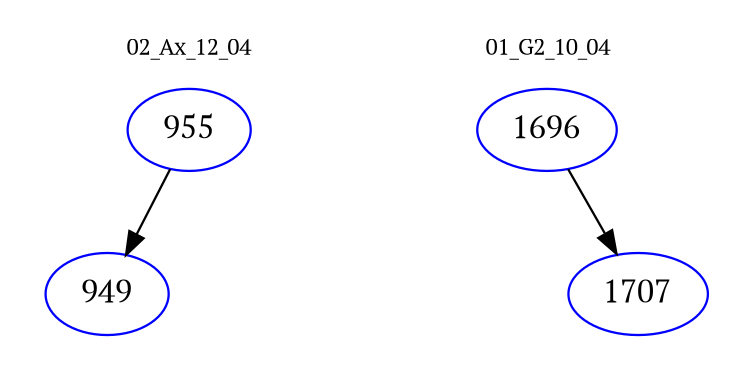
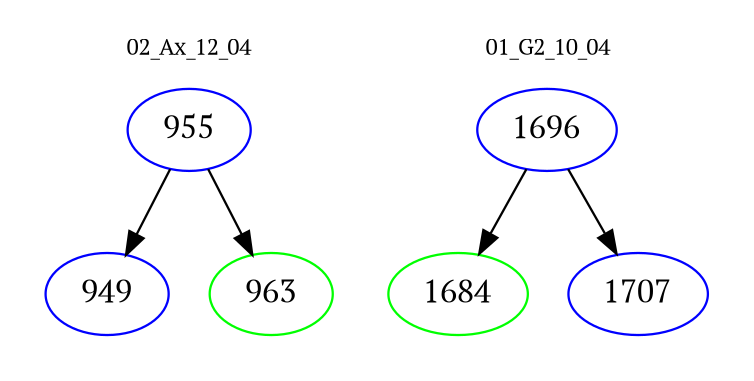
node "963": added
node "1684": added
